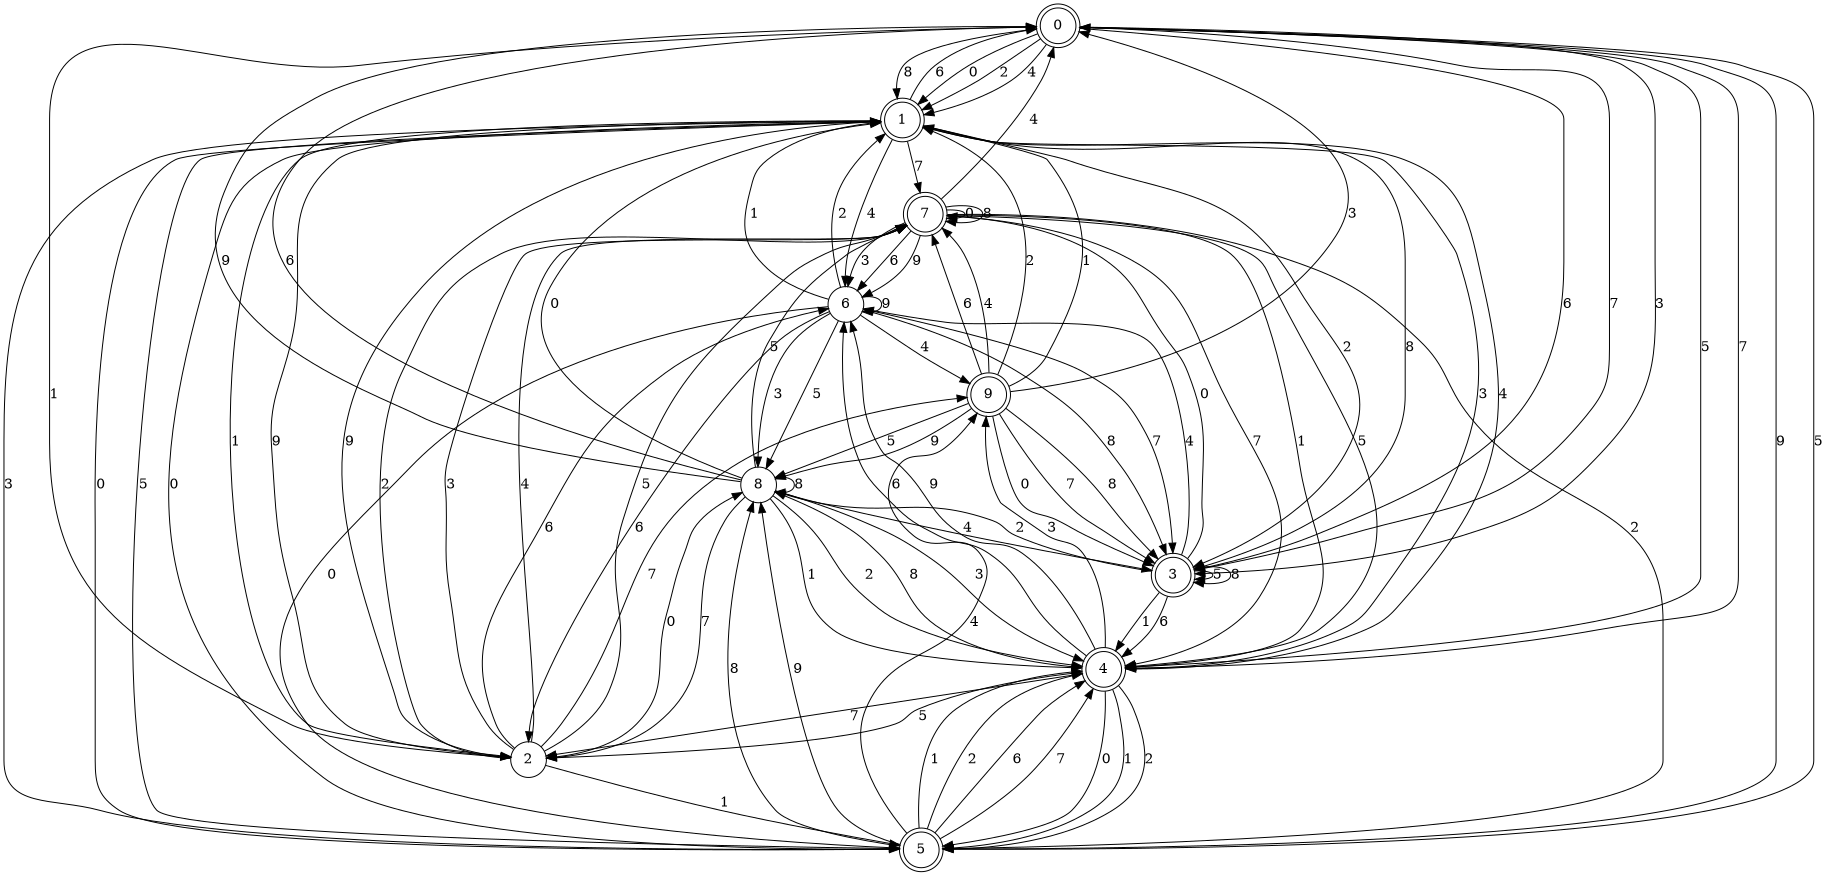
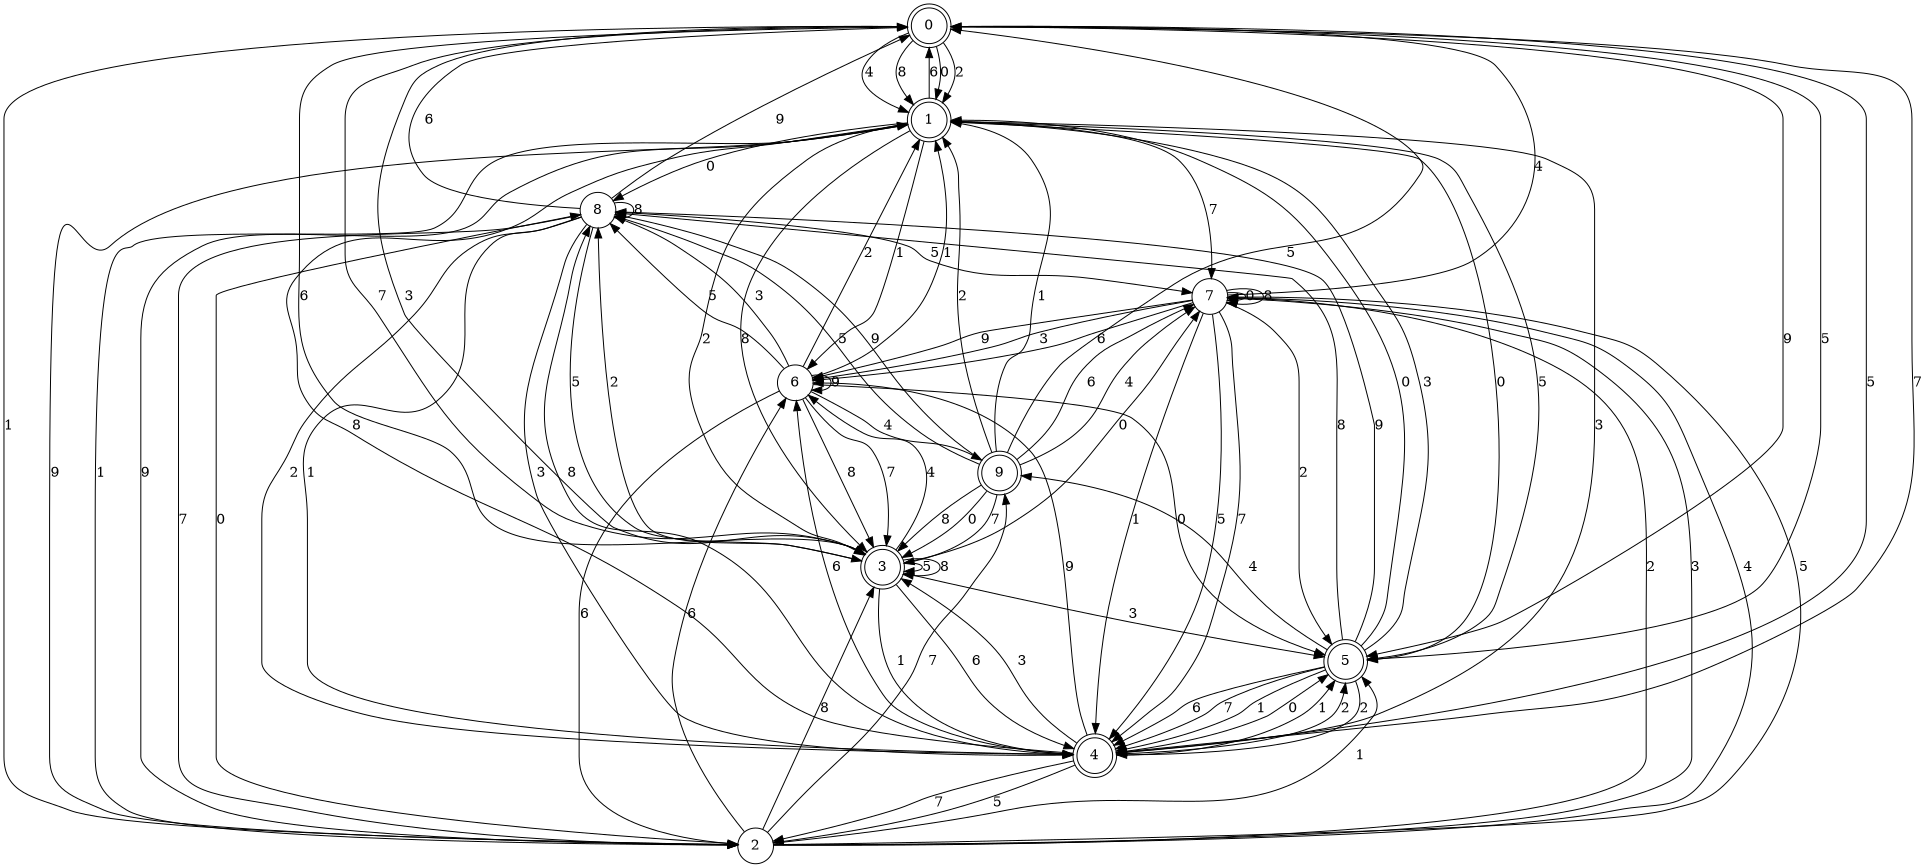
edge "1" -> "6": label "4" -> "1"
node "7": shape doublecircle -> circle
edge "9" -> "0": label "3" -> "5"
edge "8" -> "1": reversed
edge "4" -> "1": label "4" -> "8"
edge "8" -> "3": label "4" -> "5"
edge "4" -> "9": now "4" -> "3"
edge "3" -> "5": added, label "3"
edge "2" -> "3": added, label "8"
